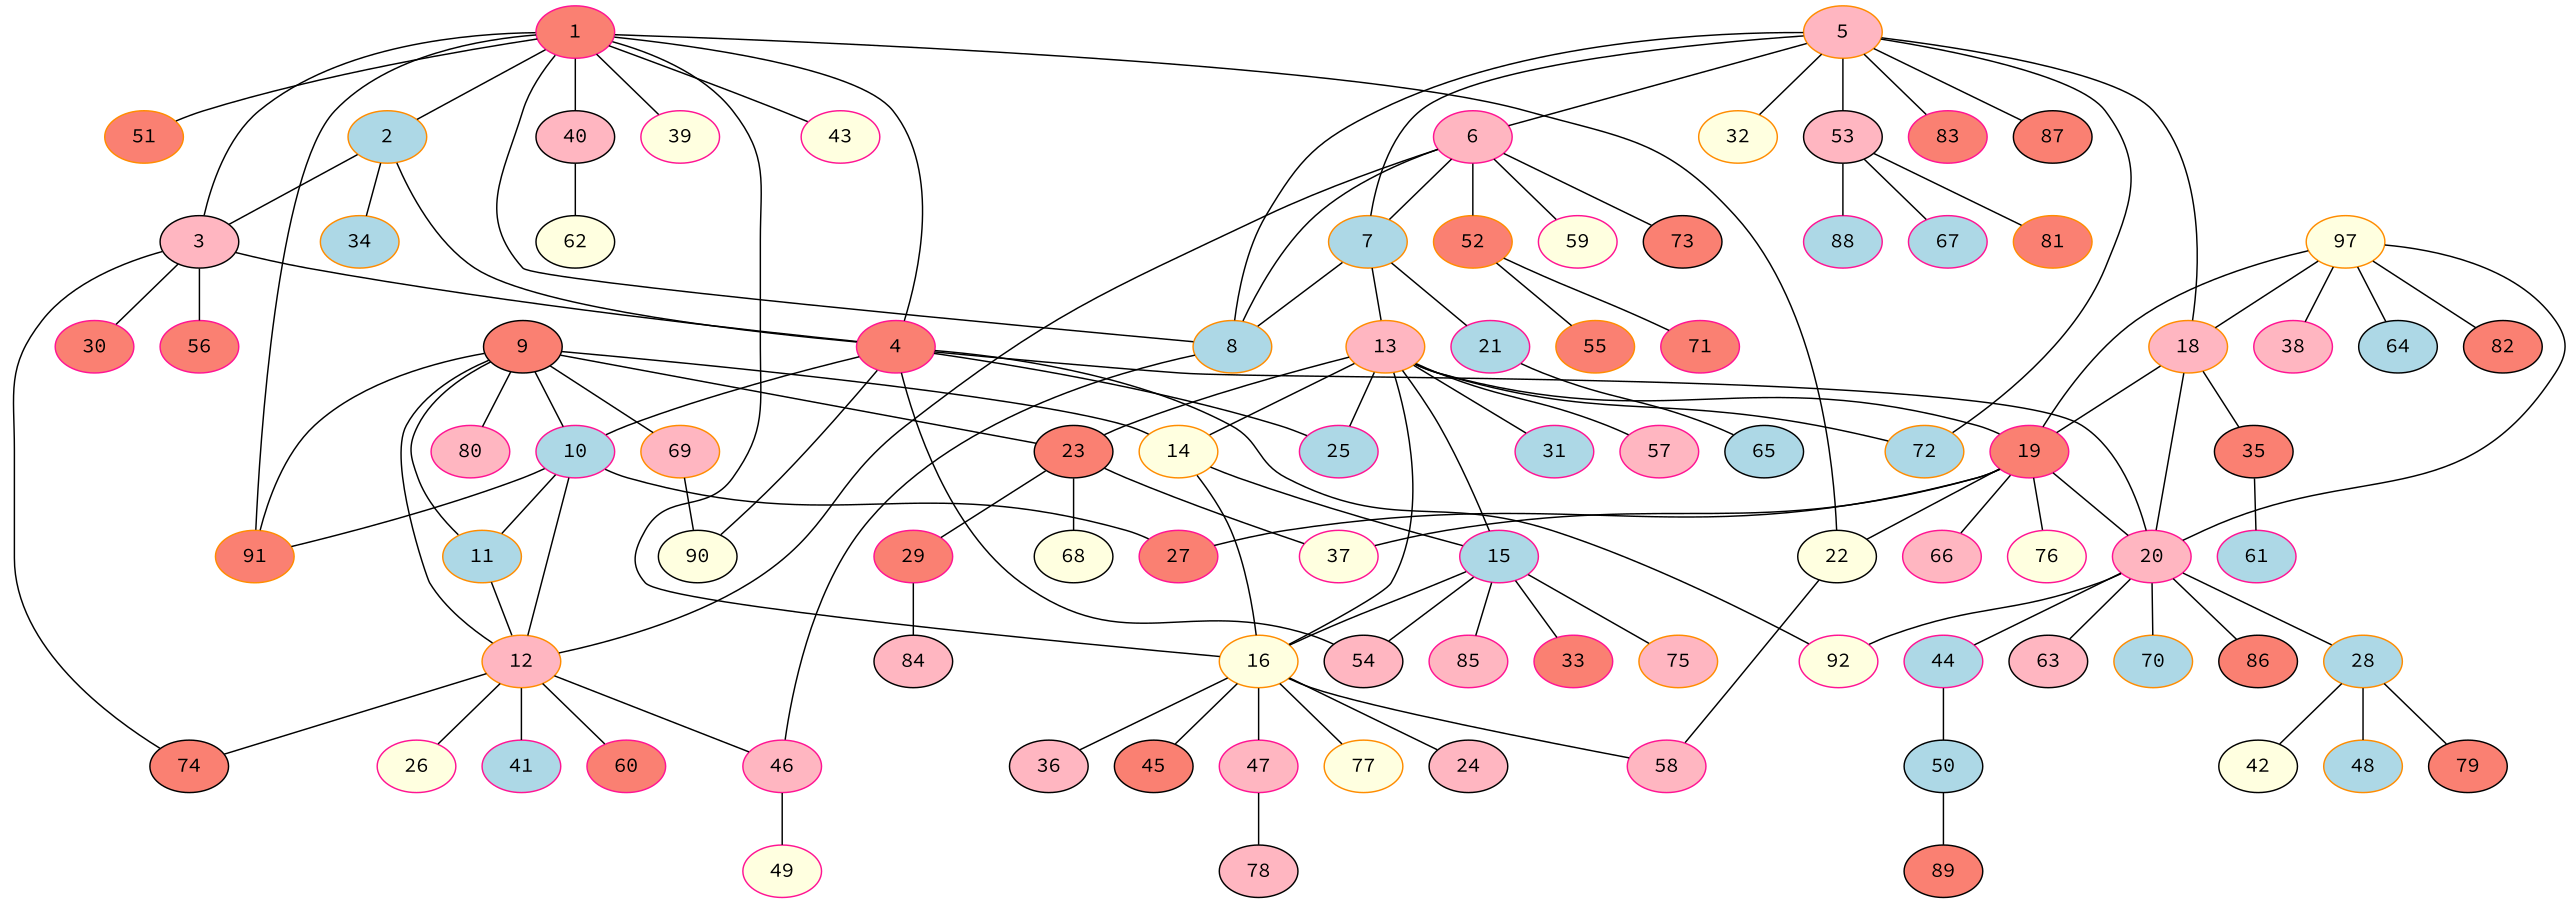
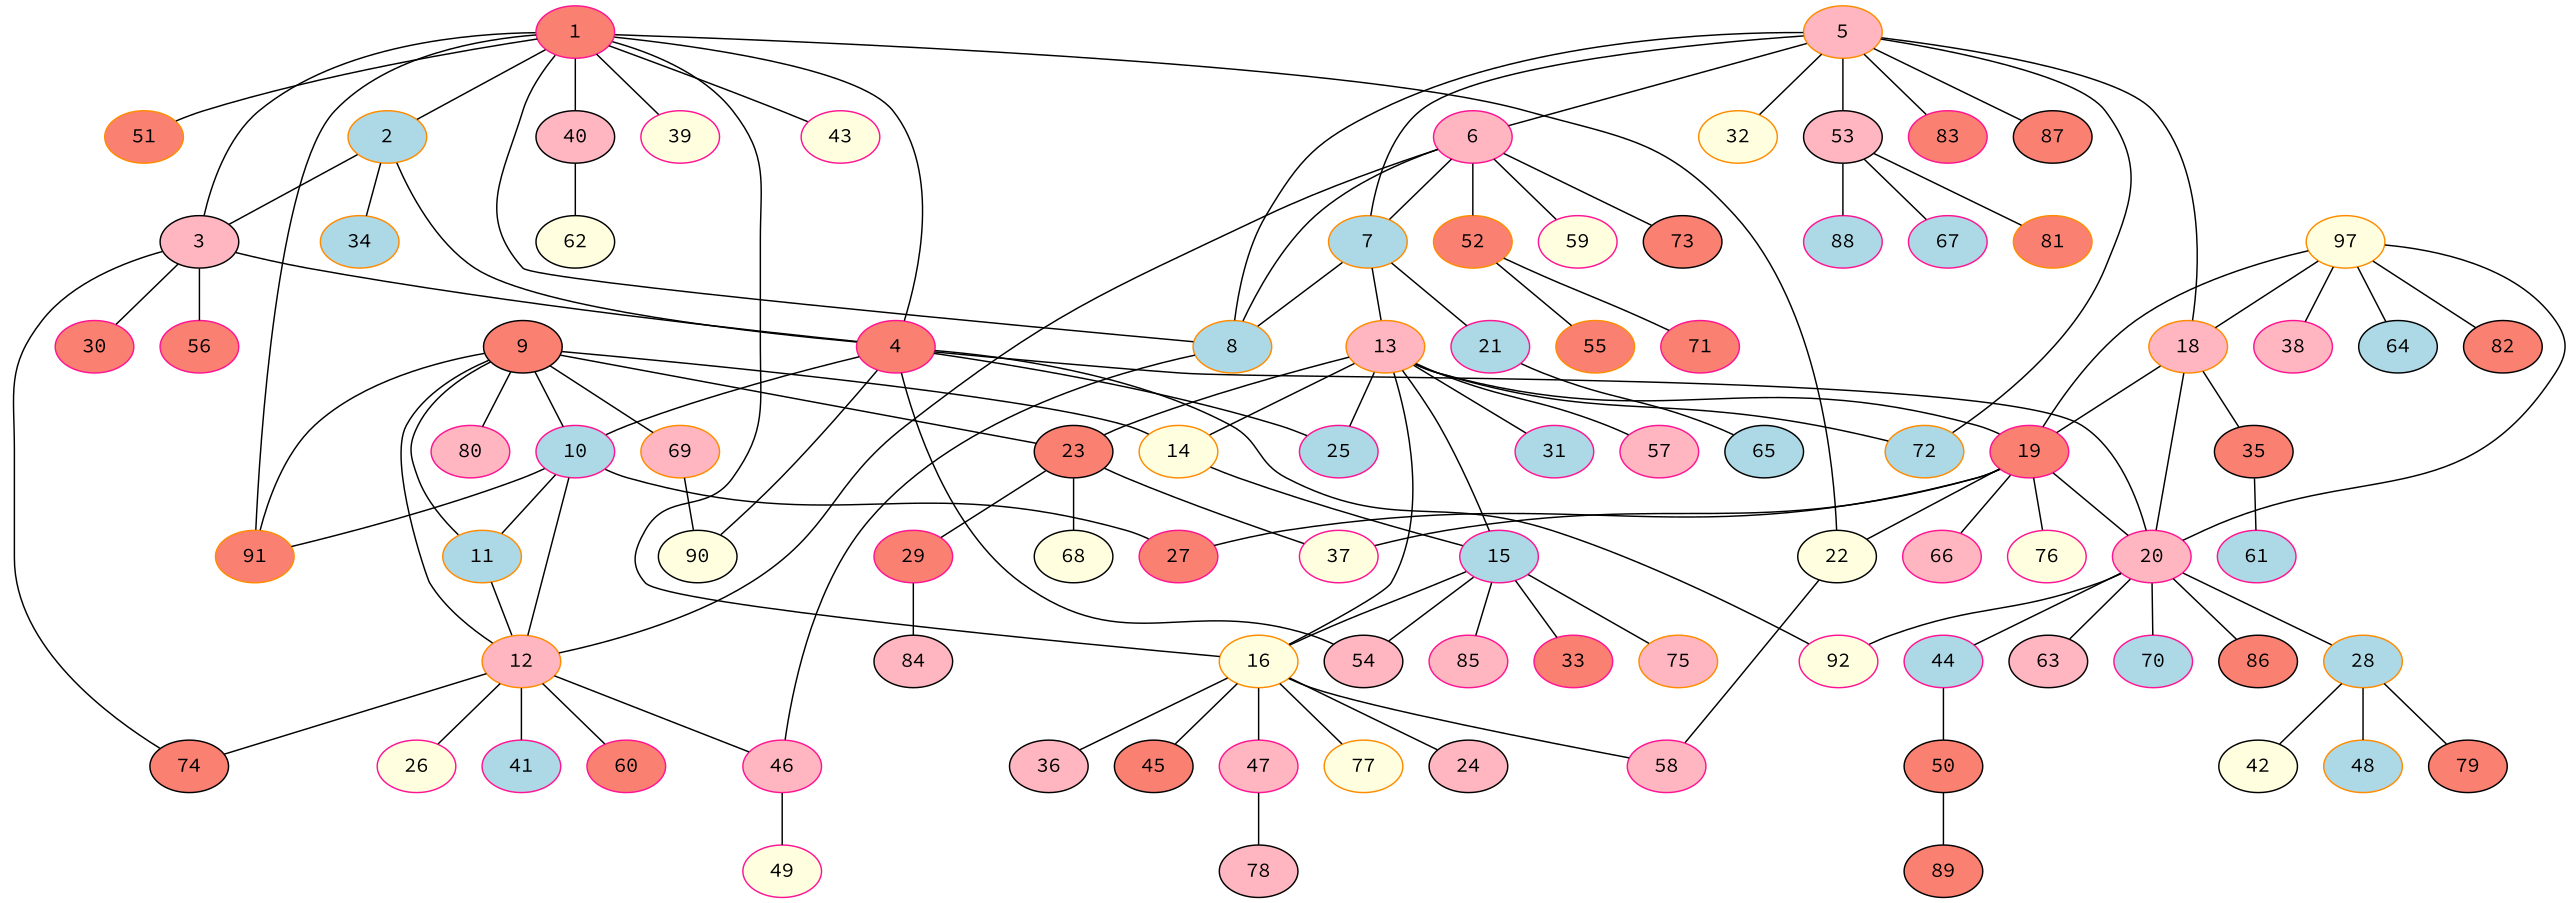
edge "14" -- "16": removed
node "70": color darkorange -> deeppink
node "50": fillcolor lightblue -> salmon
